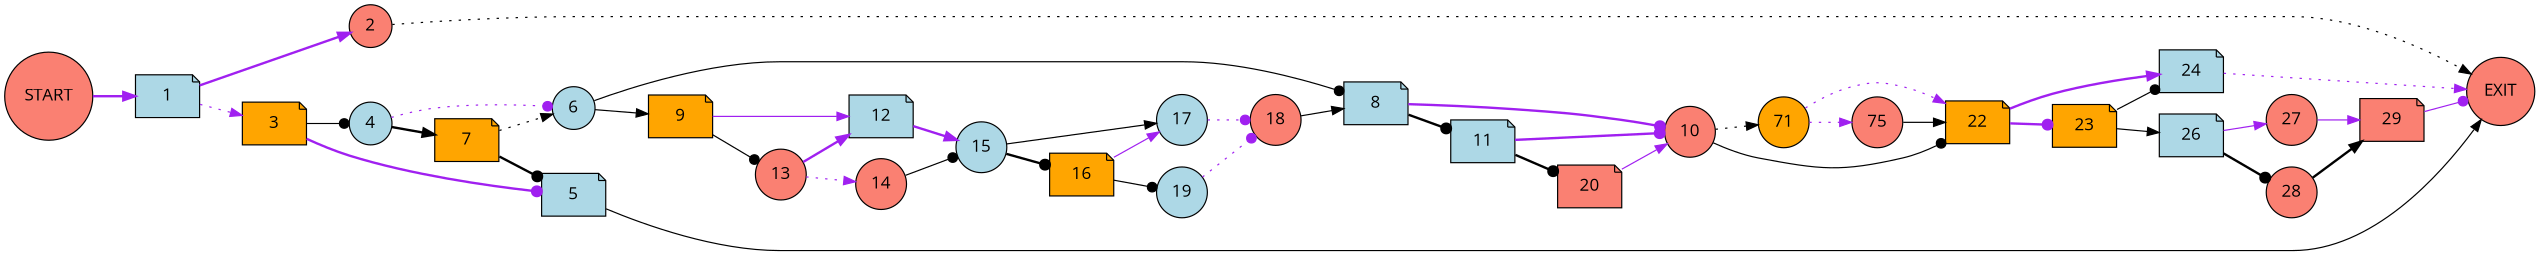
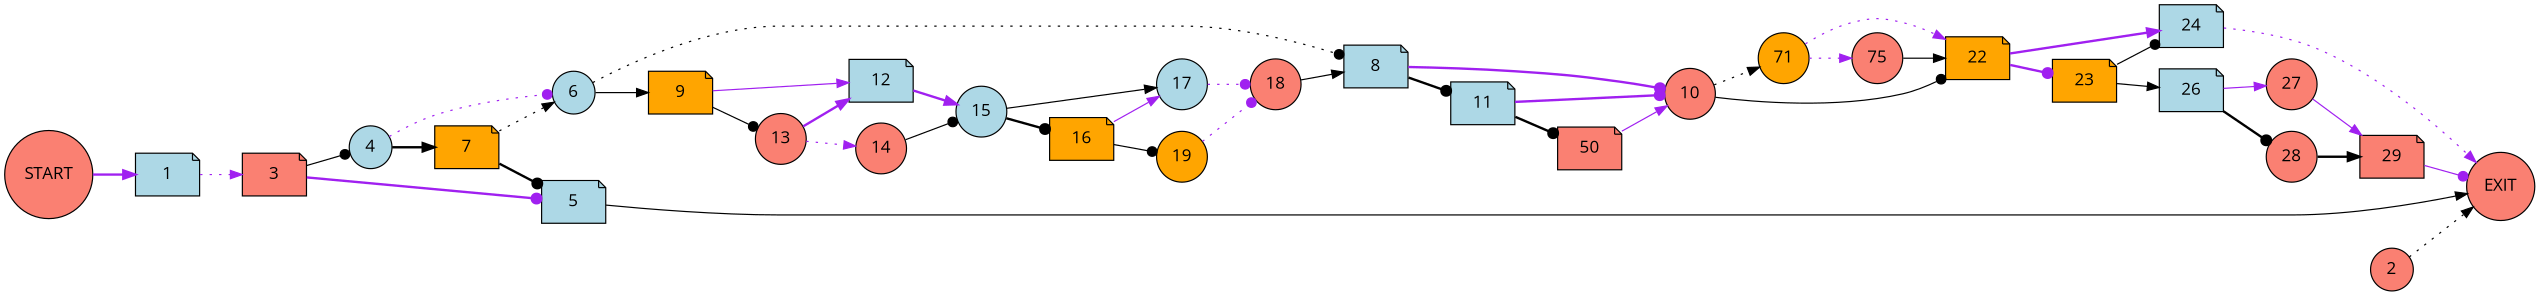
edge "1" -> "2": removed
edge "6" -> "8": style solid -> dotted
node "3": fillcolor orange -> salmon
node "20": label "20" -> "50"
node "19": fillcolor lightblue -> orange
